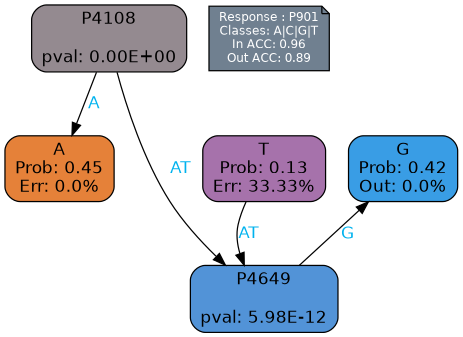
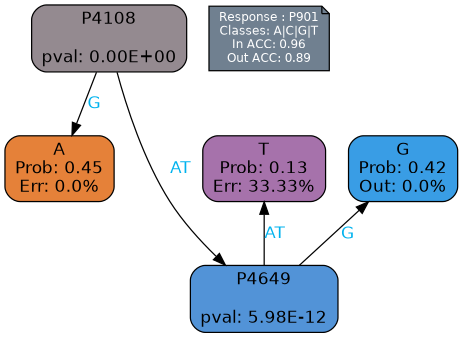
edge "P4108 pval: 0.00E+00" -> "A Prob: 0.45 Err: 0.0%": label "A" -> "G"
edge "T Prob: 0.13 Err: 33.33%" -> "P4649 pval: 5.98E-12": reversed
